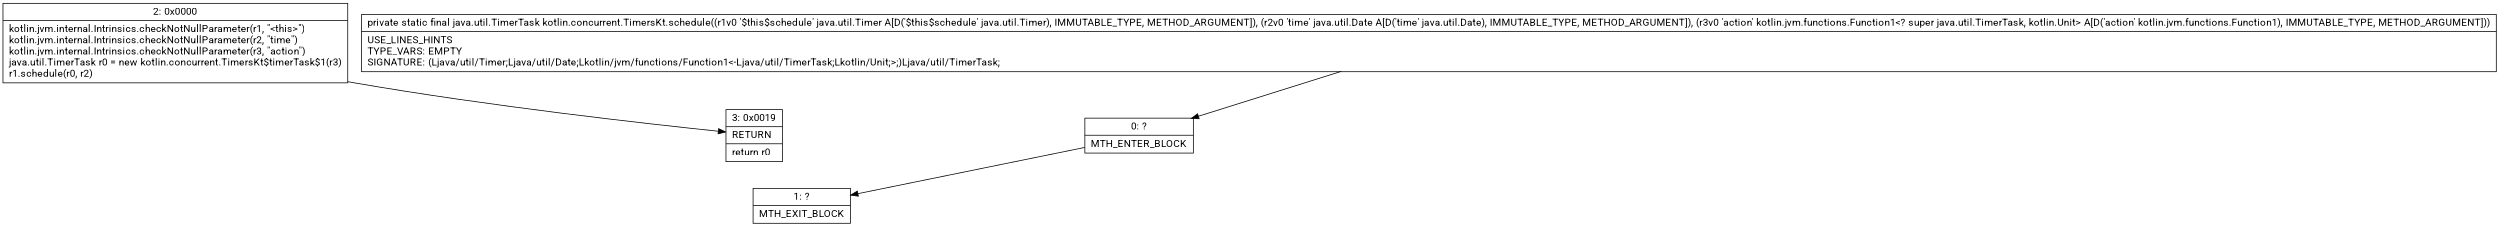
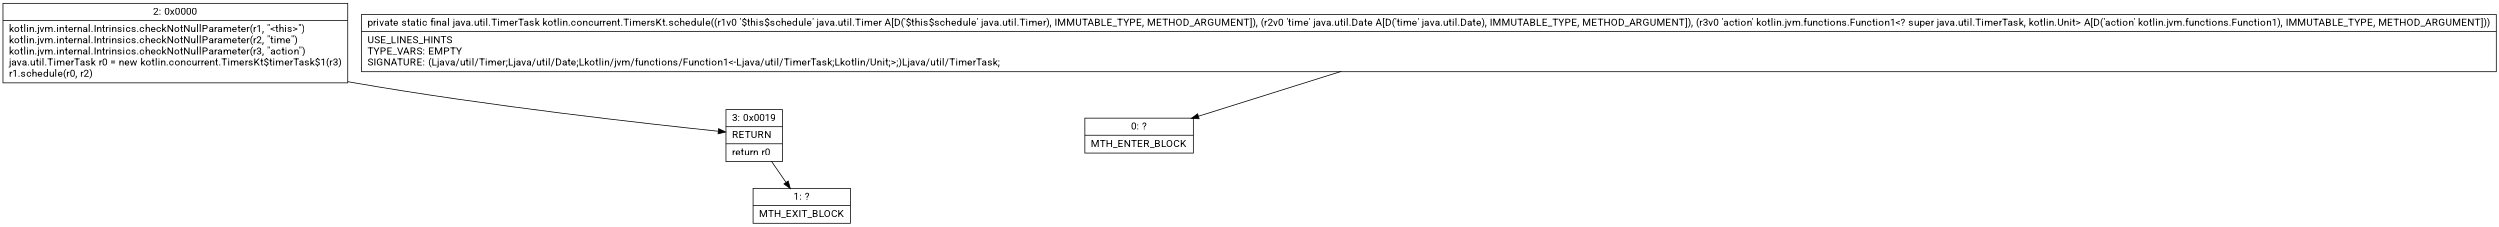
edge "0: ?" -> "1: ?": now "3: 0x0019" -> "1: ?"
